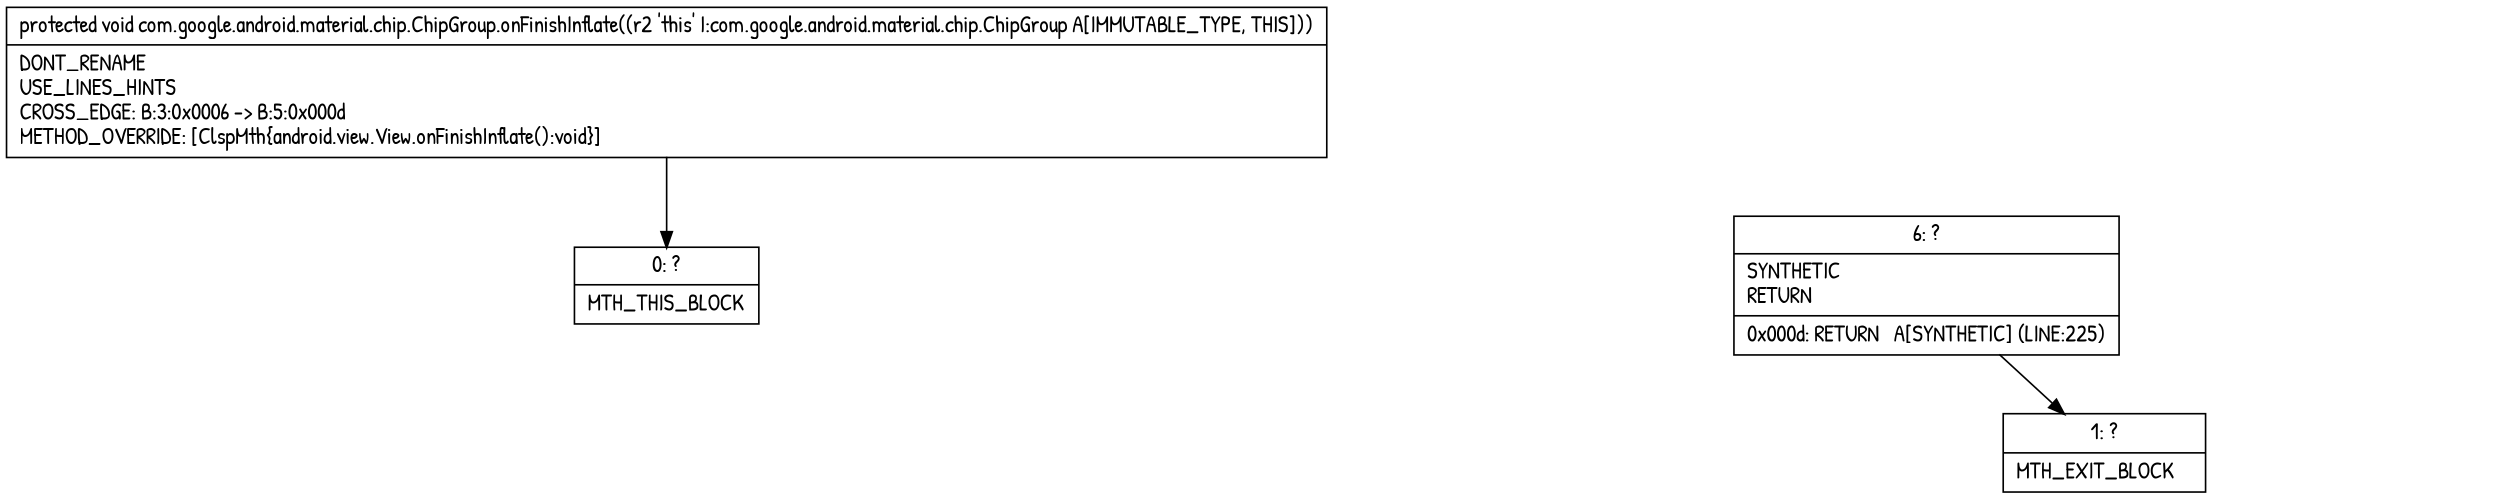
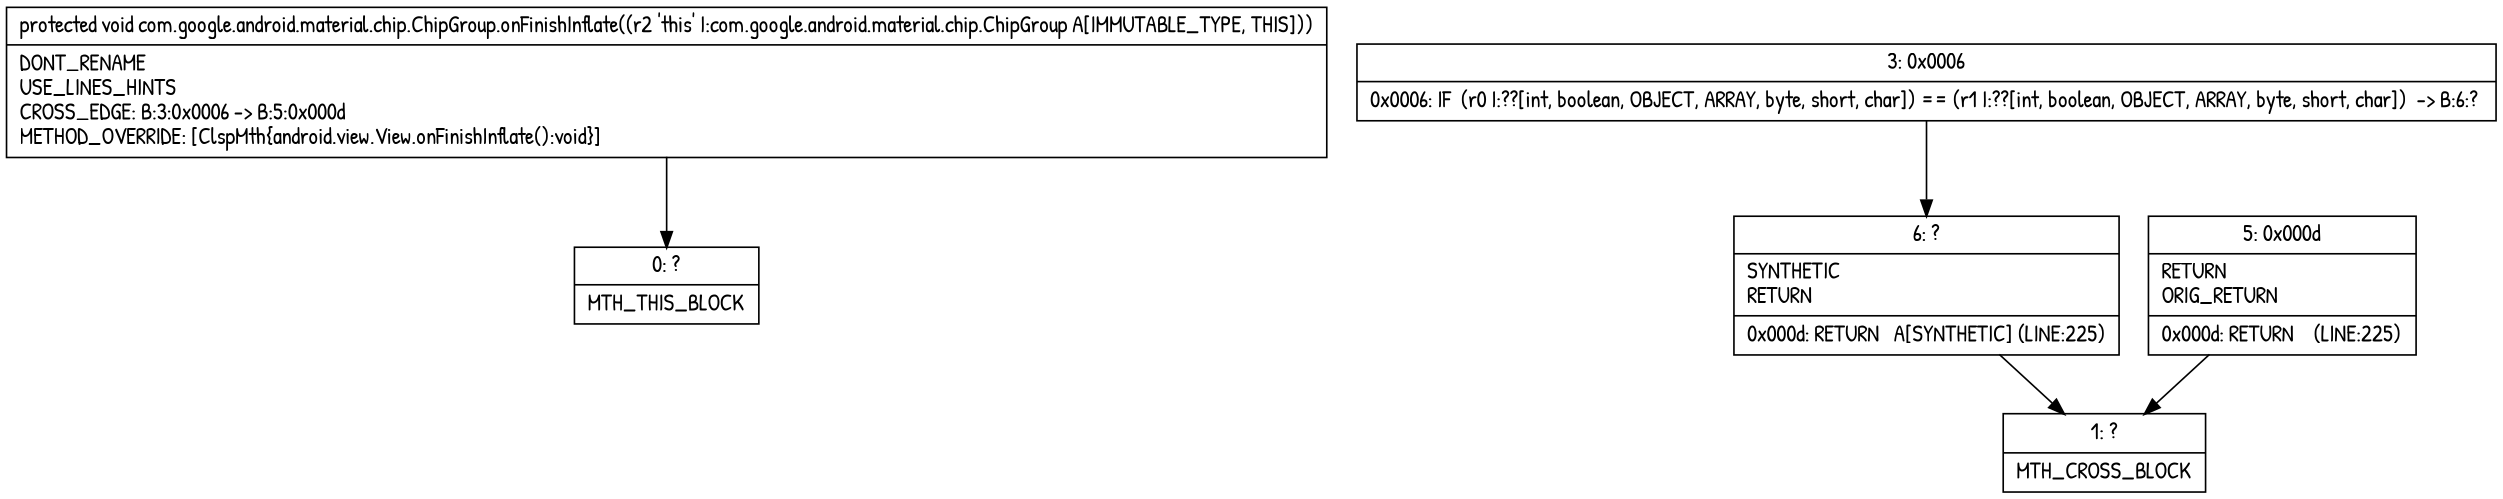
node "3: 0x0006": added
node "5: 0x000d": added
node "1: ?": text "MTH_EXIT_BLOCK" -> "MTH_CROSS_BLOCK"
